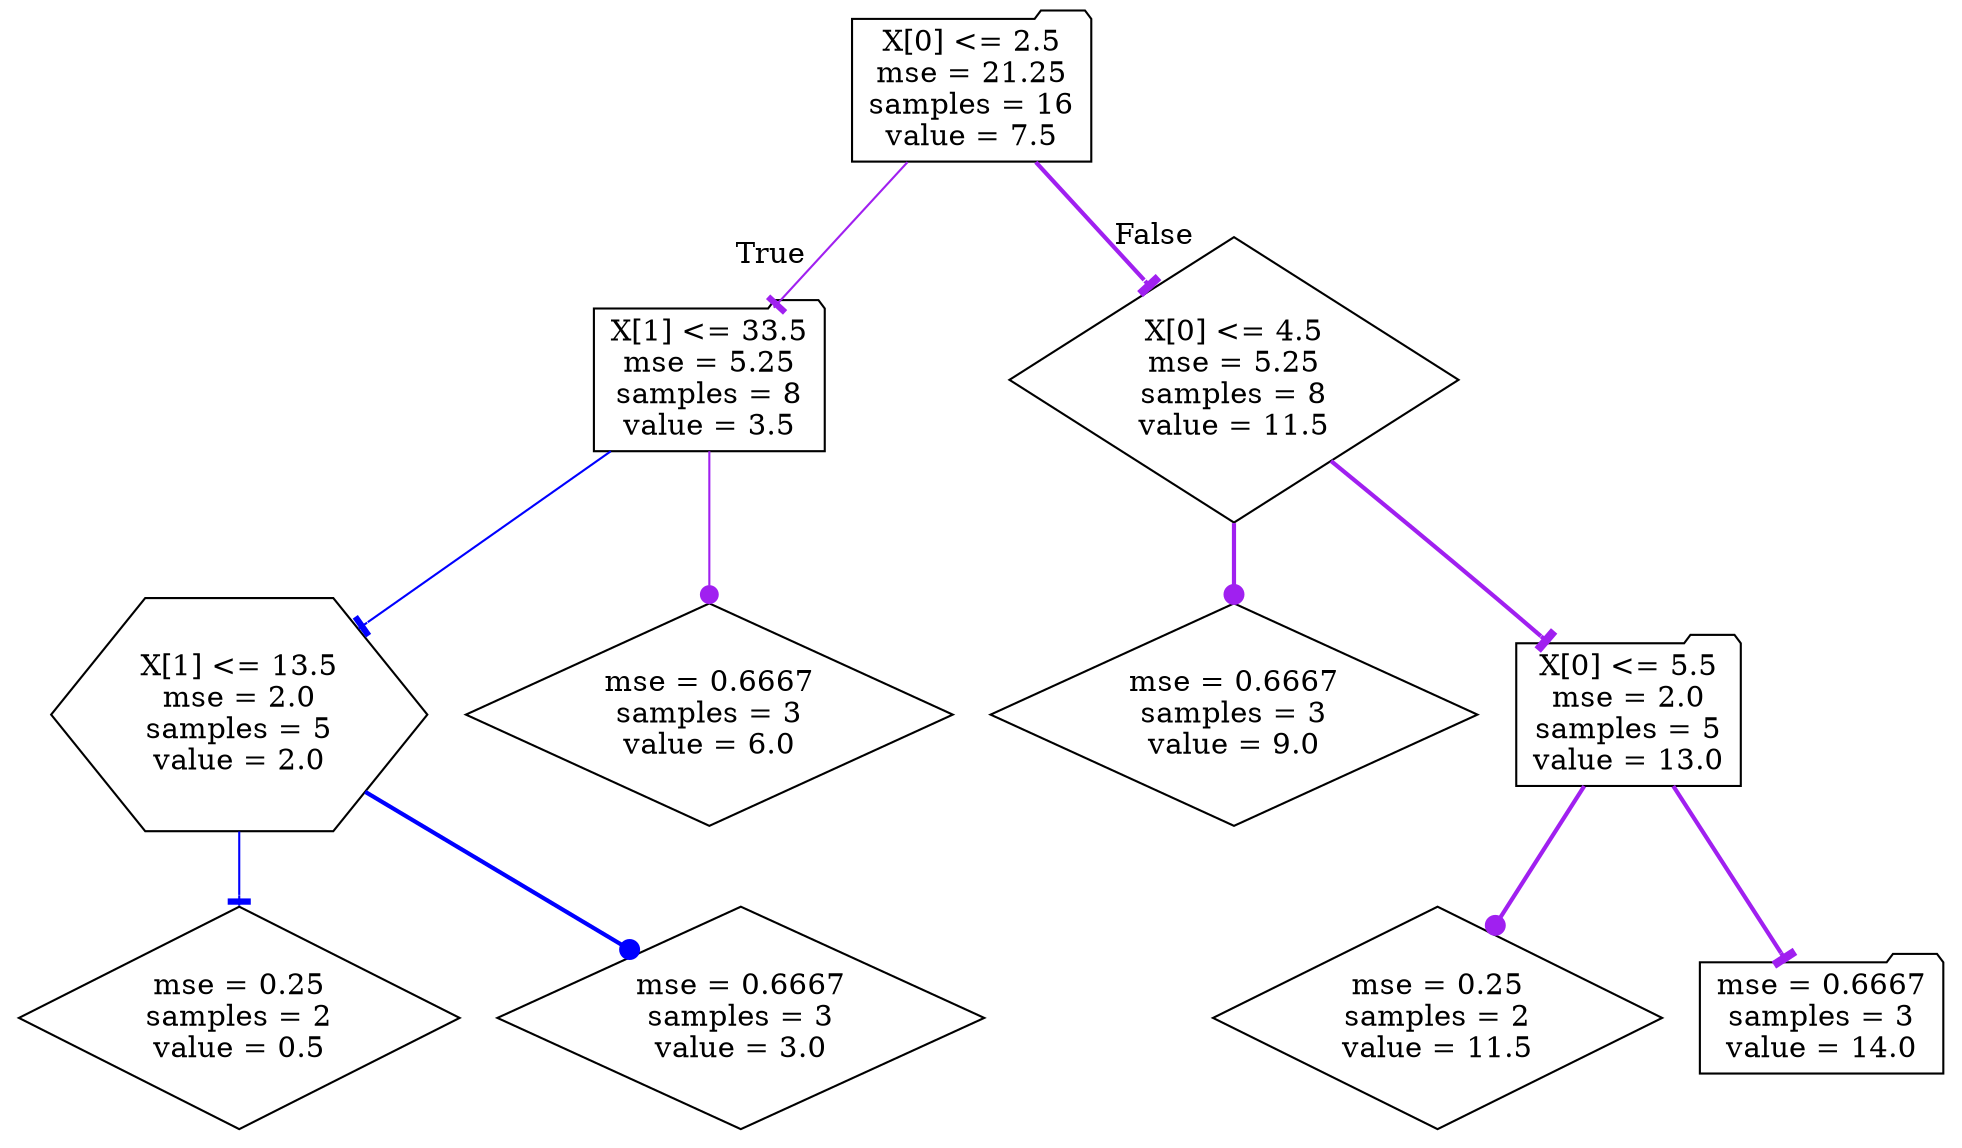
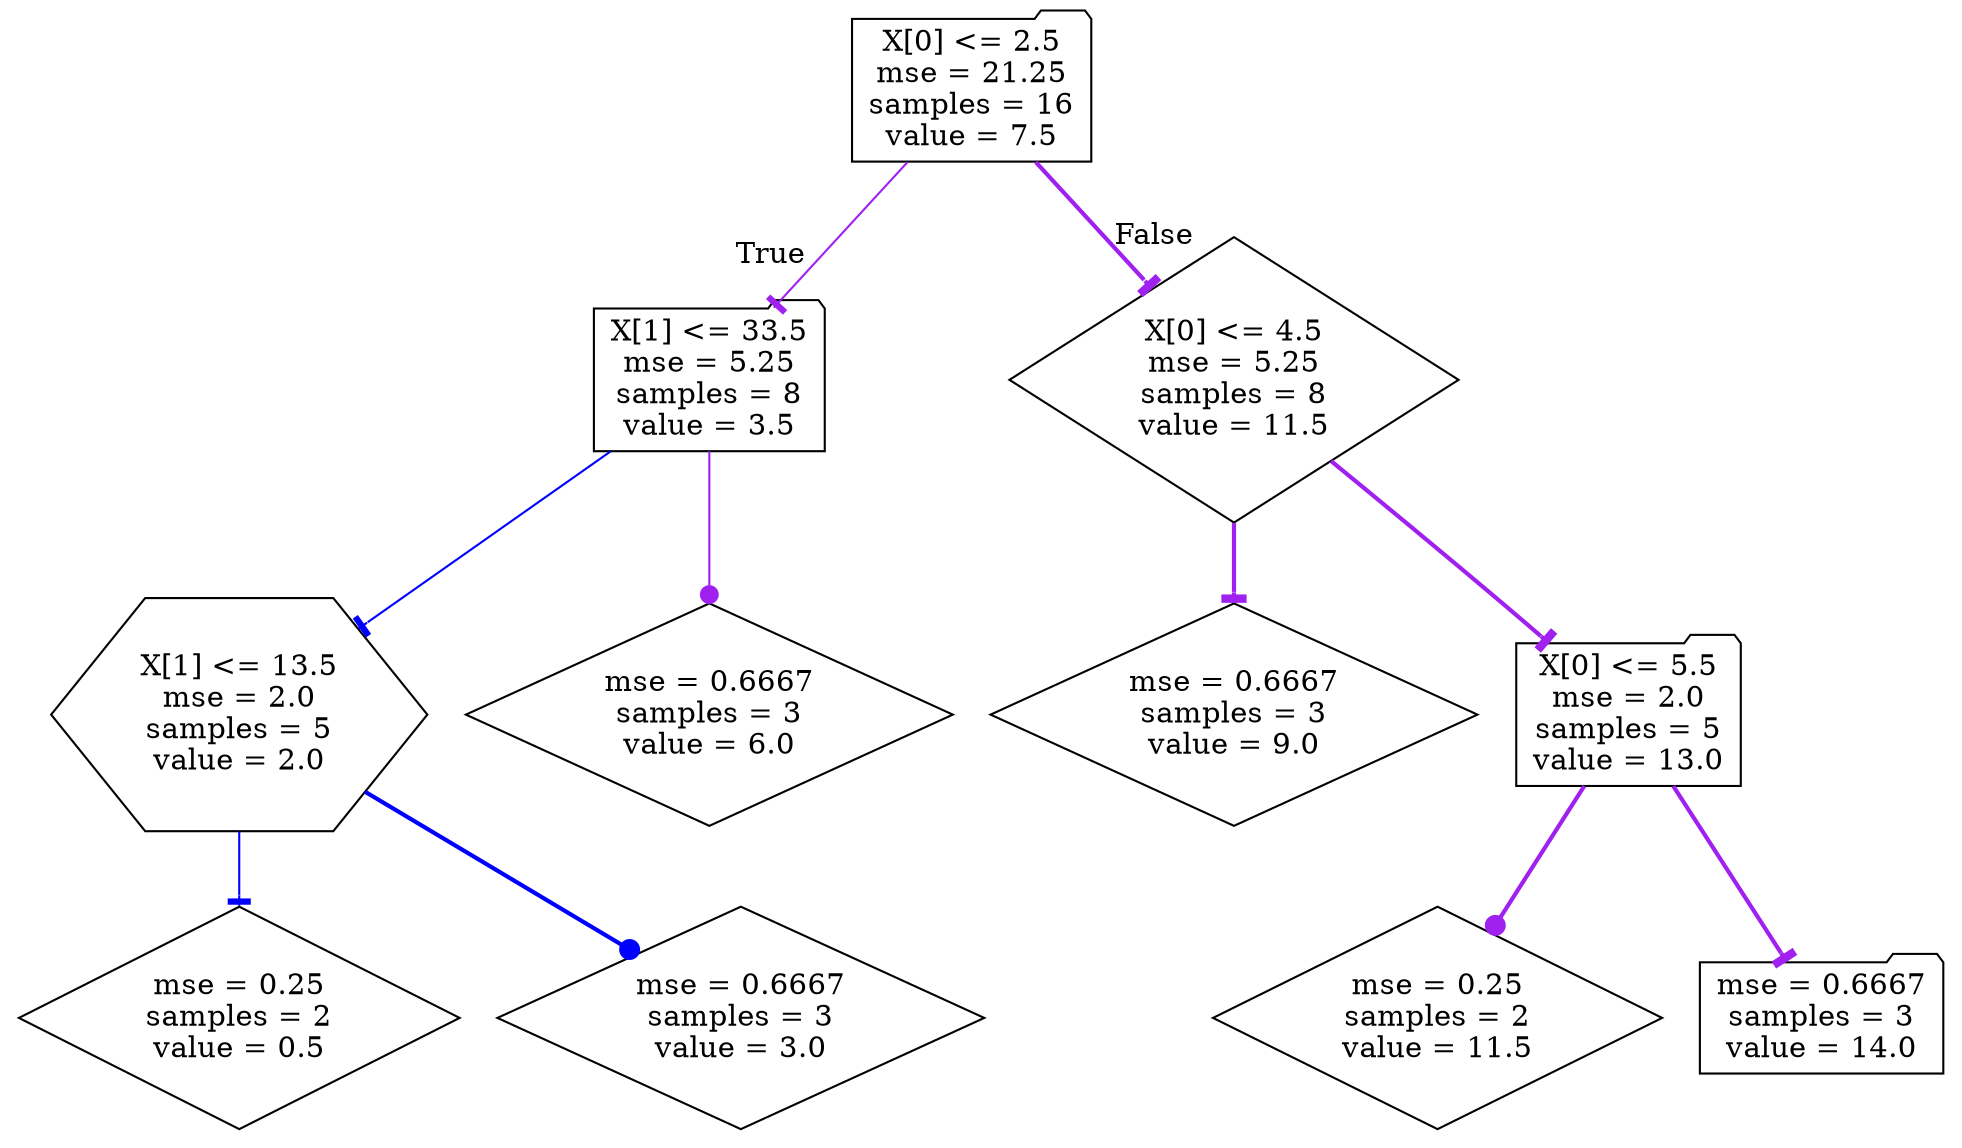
edge "X[0] <= 4.5 mse = 5.25 samples = 8 value = 11.5" -> "mse = 0.6667 samples = 3 value = 9.0": arrowhead dot -> tee
